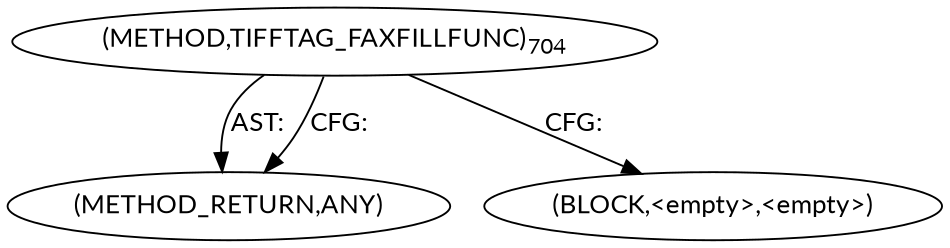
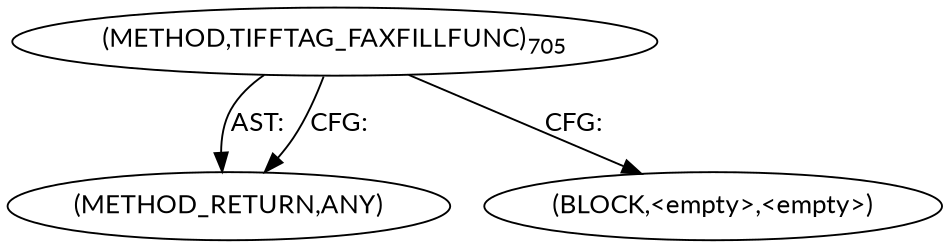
node "(METHOD,TIFFTAG_FAXFILLFUNC)": text "704" -> "705"
